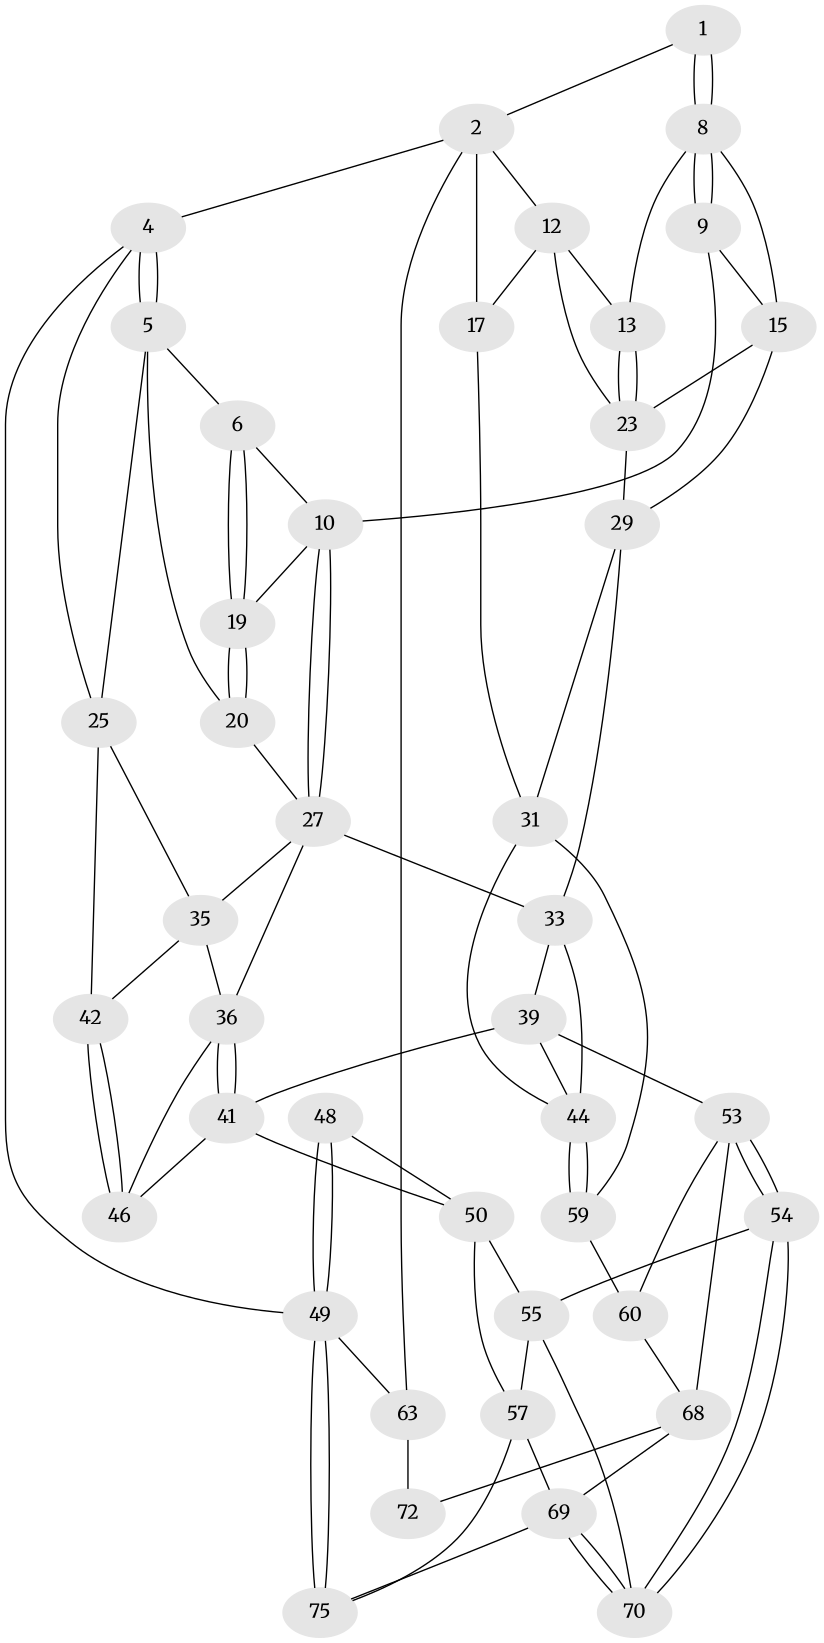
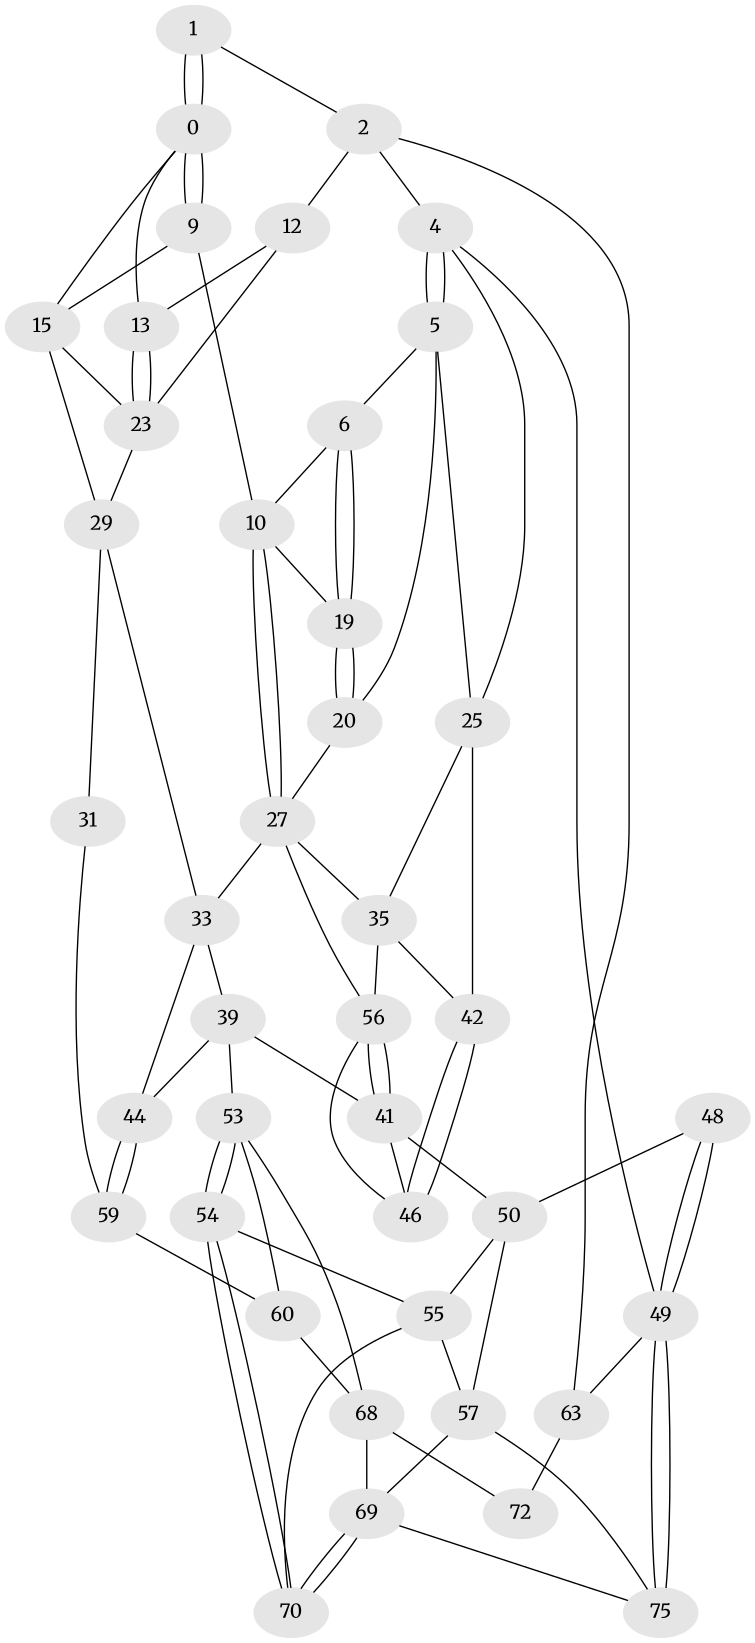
node "8": label "8" -> "0"
node "17": removed
edge "31" -- "44": removed
node "36": label "36" -> "56"
